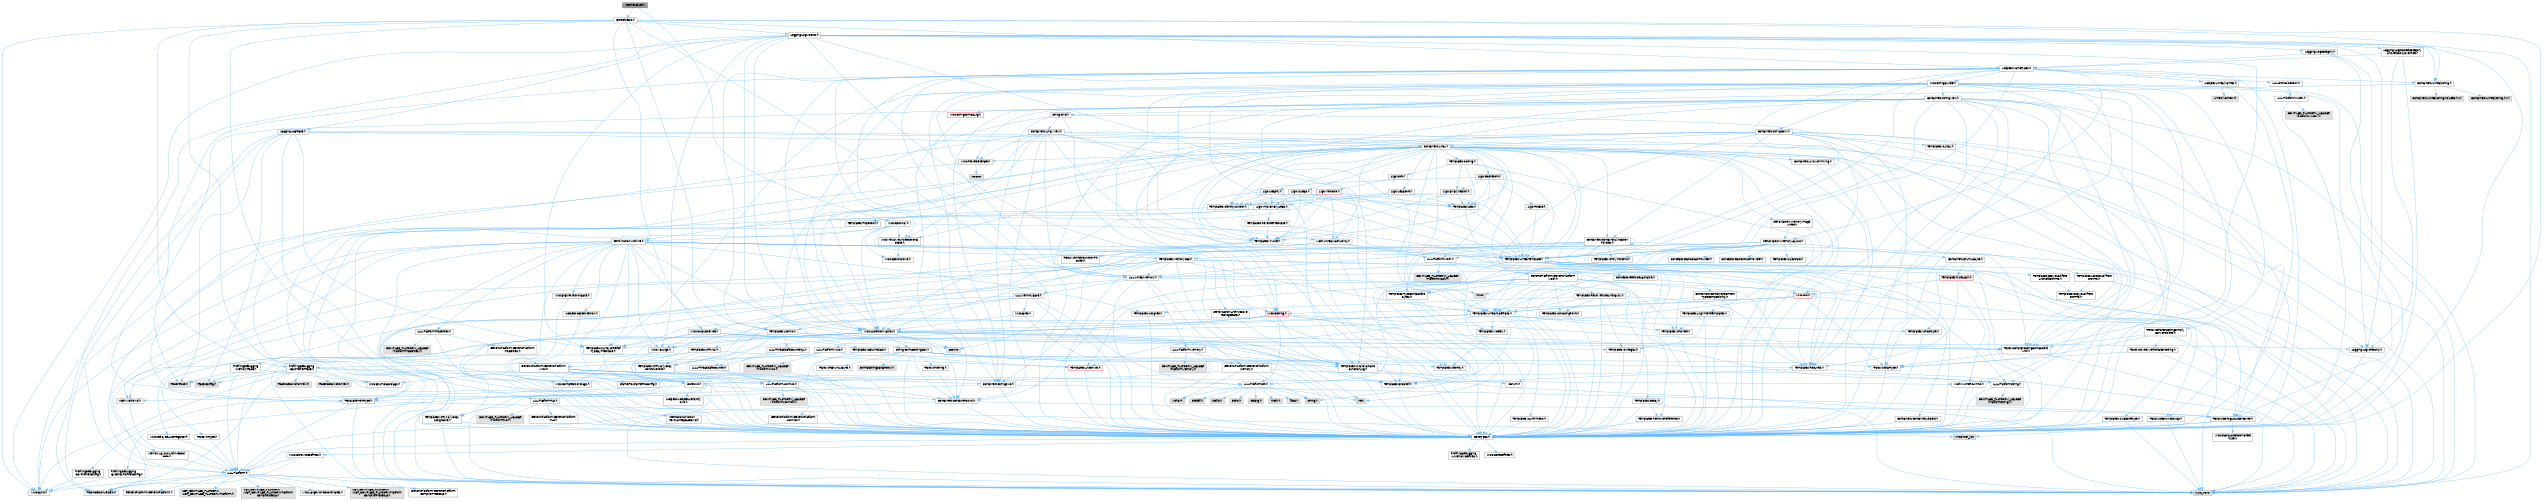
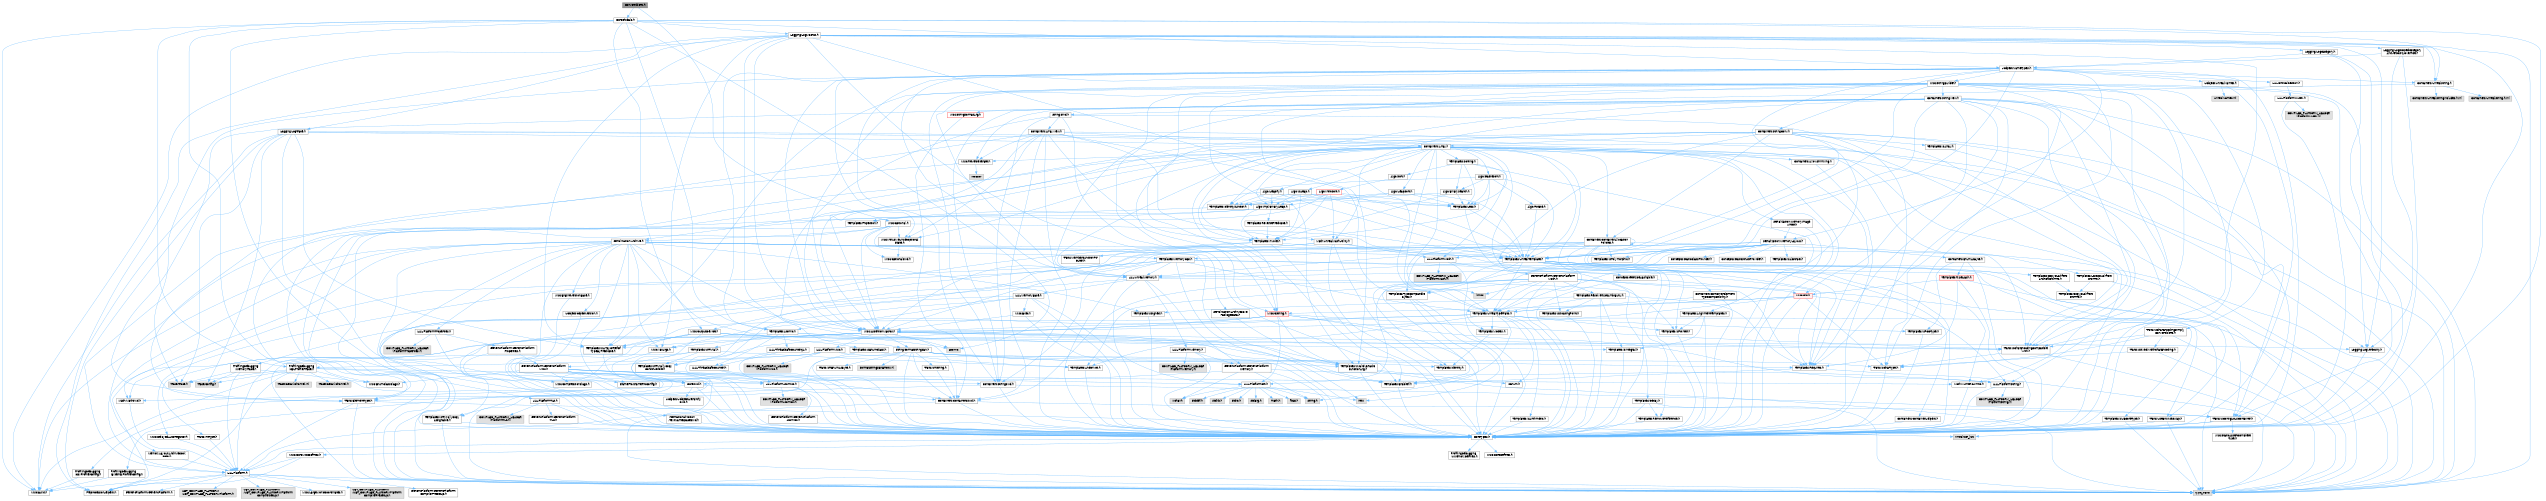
node "FrameValue.h": label "FrameValue.h" -> "ConvertibleTo.h"
edge "Misc/OutputDevice.h" -> "Misc/VarArgs.h": now "Misc/OutputDevice.h" -> "FramePro/FrameProConfig.h"
node "Templates/AndOrNot.h": color red -> grey40
